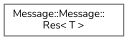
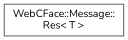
node "Message::Message:: Res< T >": label "Message::Message:: Res< T >" -> "WebCFace::Message:: Res< T >"
